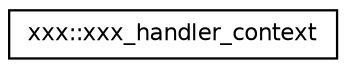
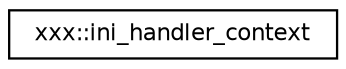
node "xxx::xxx_handler_context": label "xxx::xxx_handler_context" -> "xxx::ini_handler_context"
